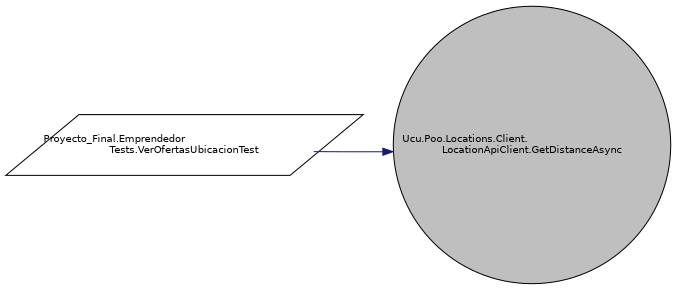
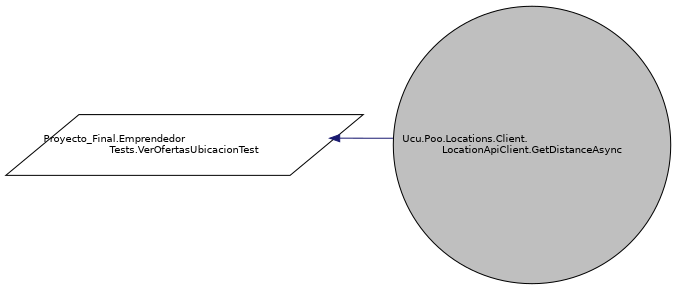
edge "Proyecto_Final.Emprendedor Tests.VerOfertasUbicacionTest" -> "Ucu.Poo.Locations.Client. LocationApiClient.GetDistanceAsync": reversed
